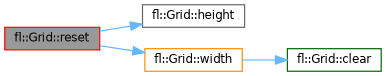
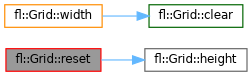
edge "fl::Grid::reset" -> "fl::Grid::width": removed
